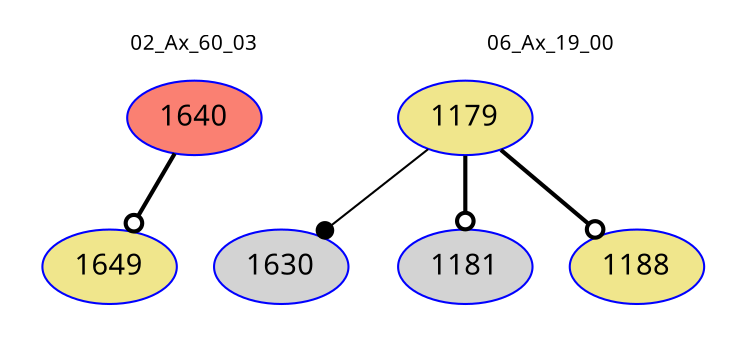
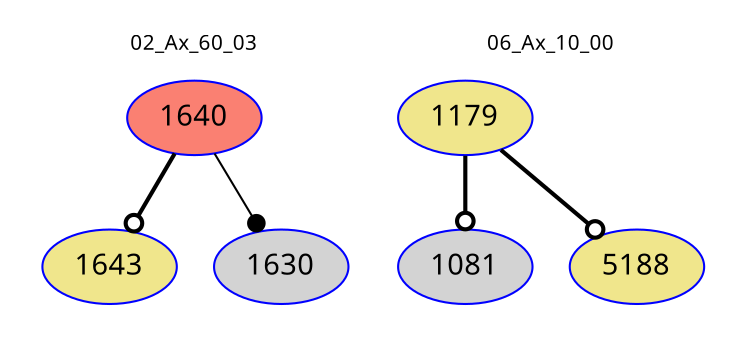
cluster "06_Ax_19_00": label "06_Ax_19_00" -> "06_Ax_10_00"
edge "1179" -> "1630": now "1640" -> "1630"
node "1649": label "1649" -> "1643"
node "1181": label "1181" -> "1081"
node "1188": label "1188" -> "5188"
